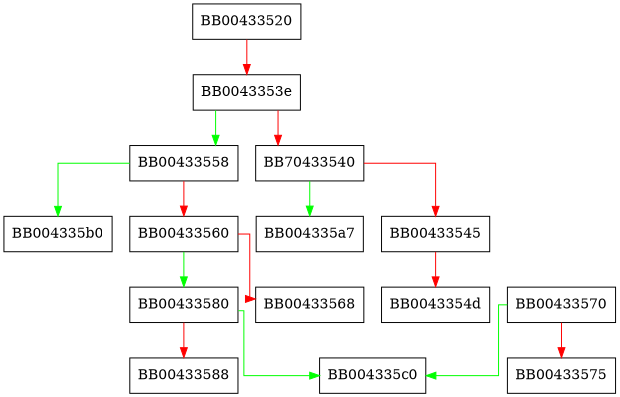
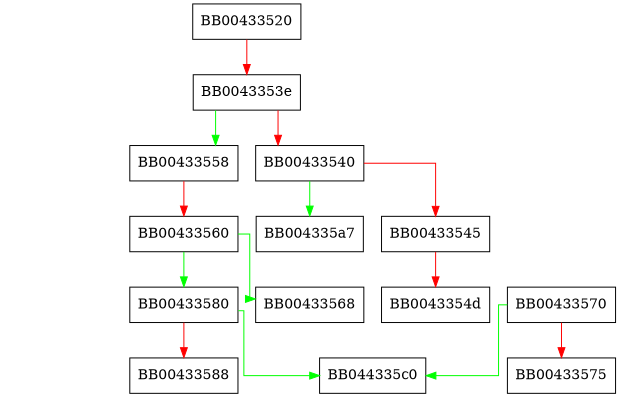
node "BB70433540": label "BB70433540" -> "BB00433540"
node "BB004335b0": removed
edge "BB00433560" -> "BB00433568": color red -> green
node "BB004335c0": label "BB004335c0" -> "BB044335c0"
